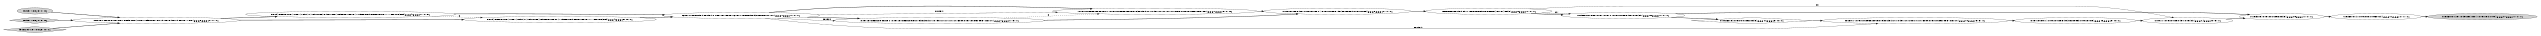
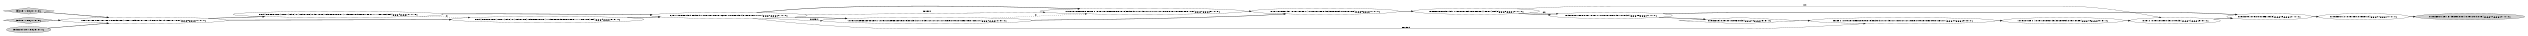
node "testKeyword['0', '1', '0']": shape ellipse -> diamond
node "testEmptyKeyword['0', '0', '1']": shape diamond -> ellipse
